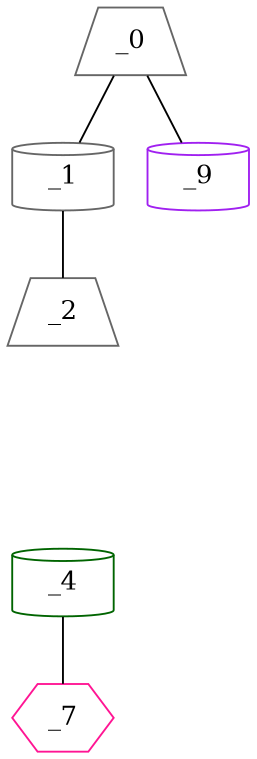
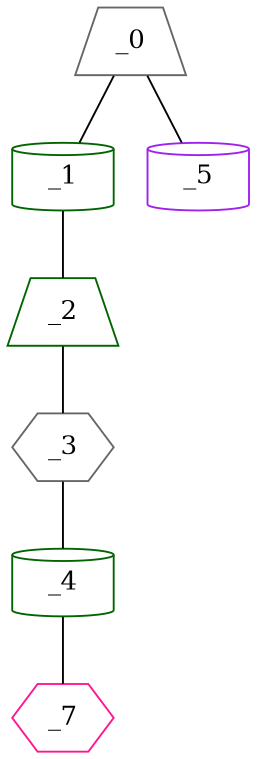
node "_1": color gray40 -> darkgreen
node "_9": label "_9" -> "_5"
node "_2": color gray40 -> darkgreen
node "_3": added
